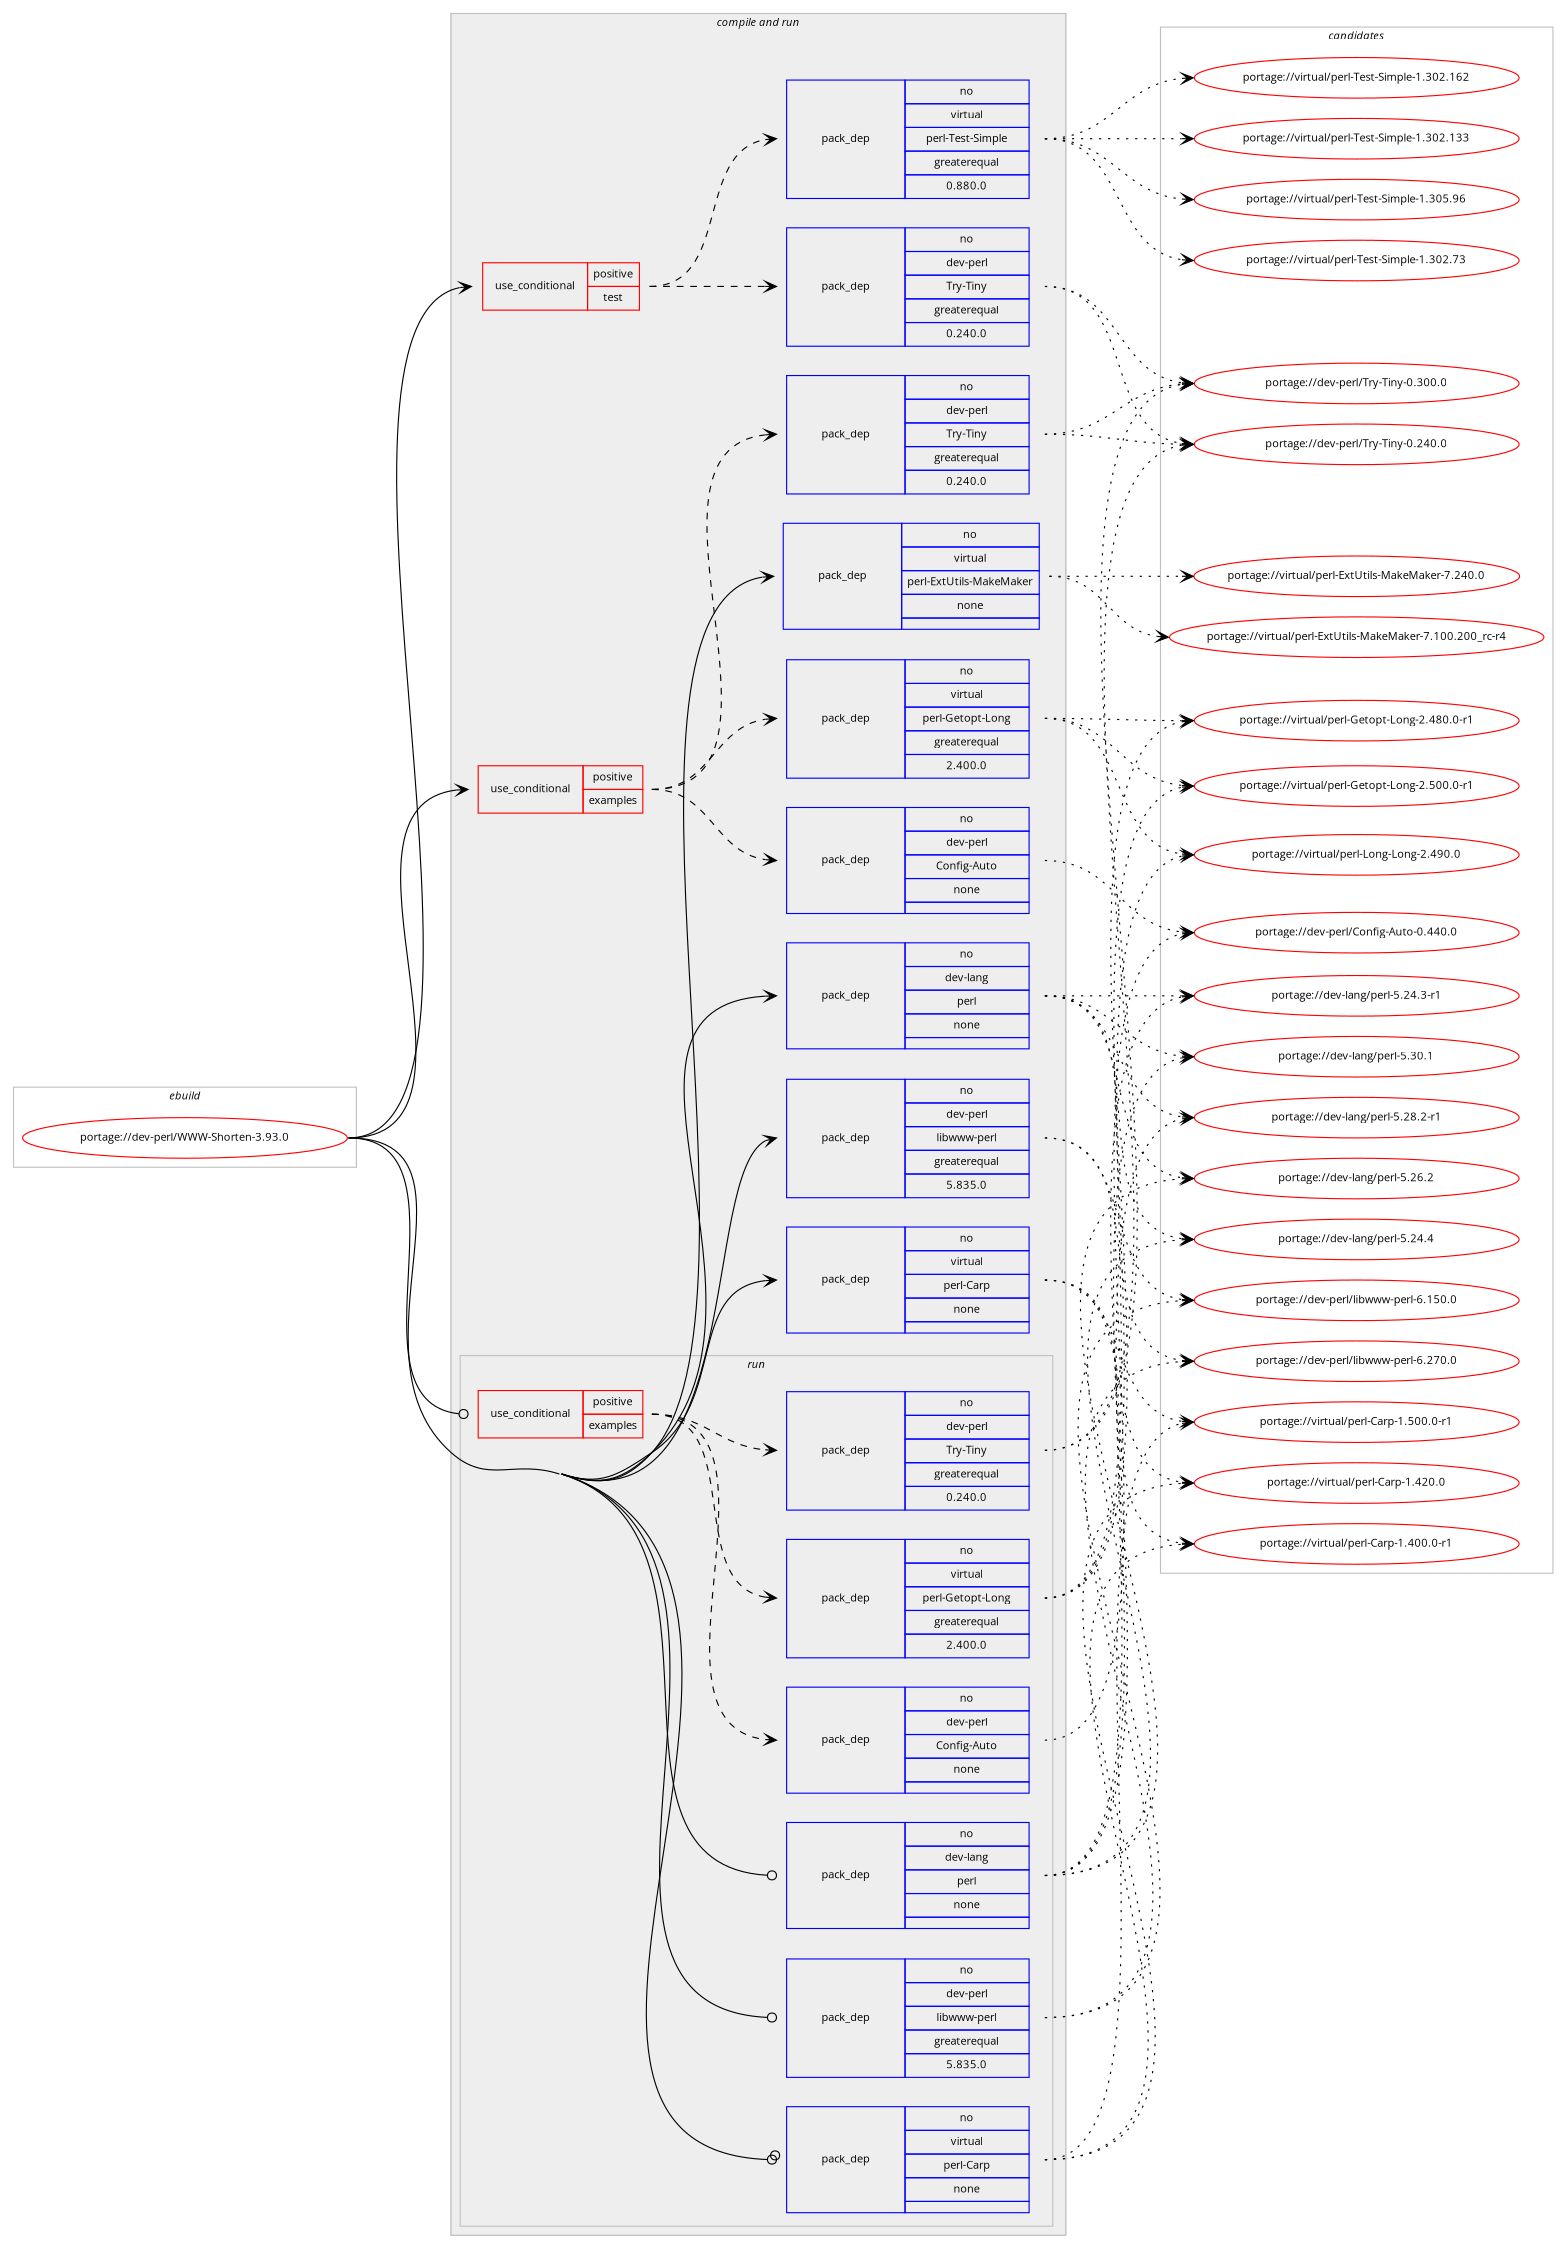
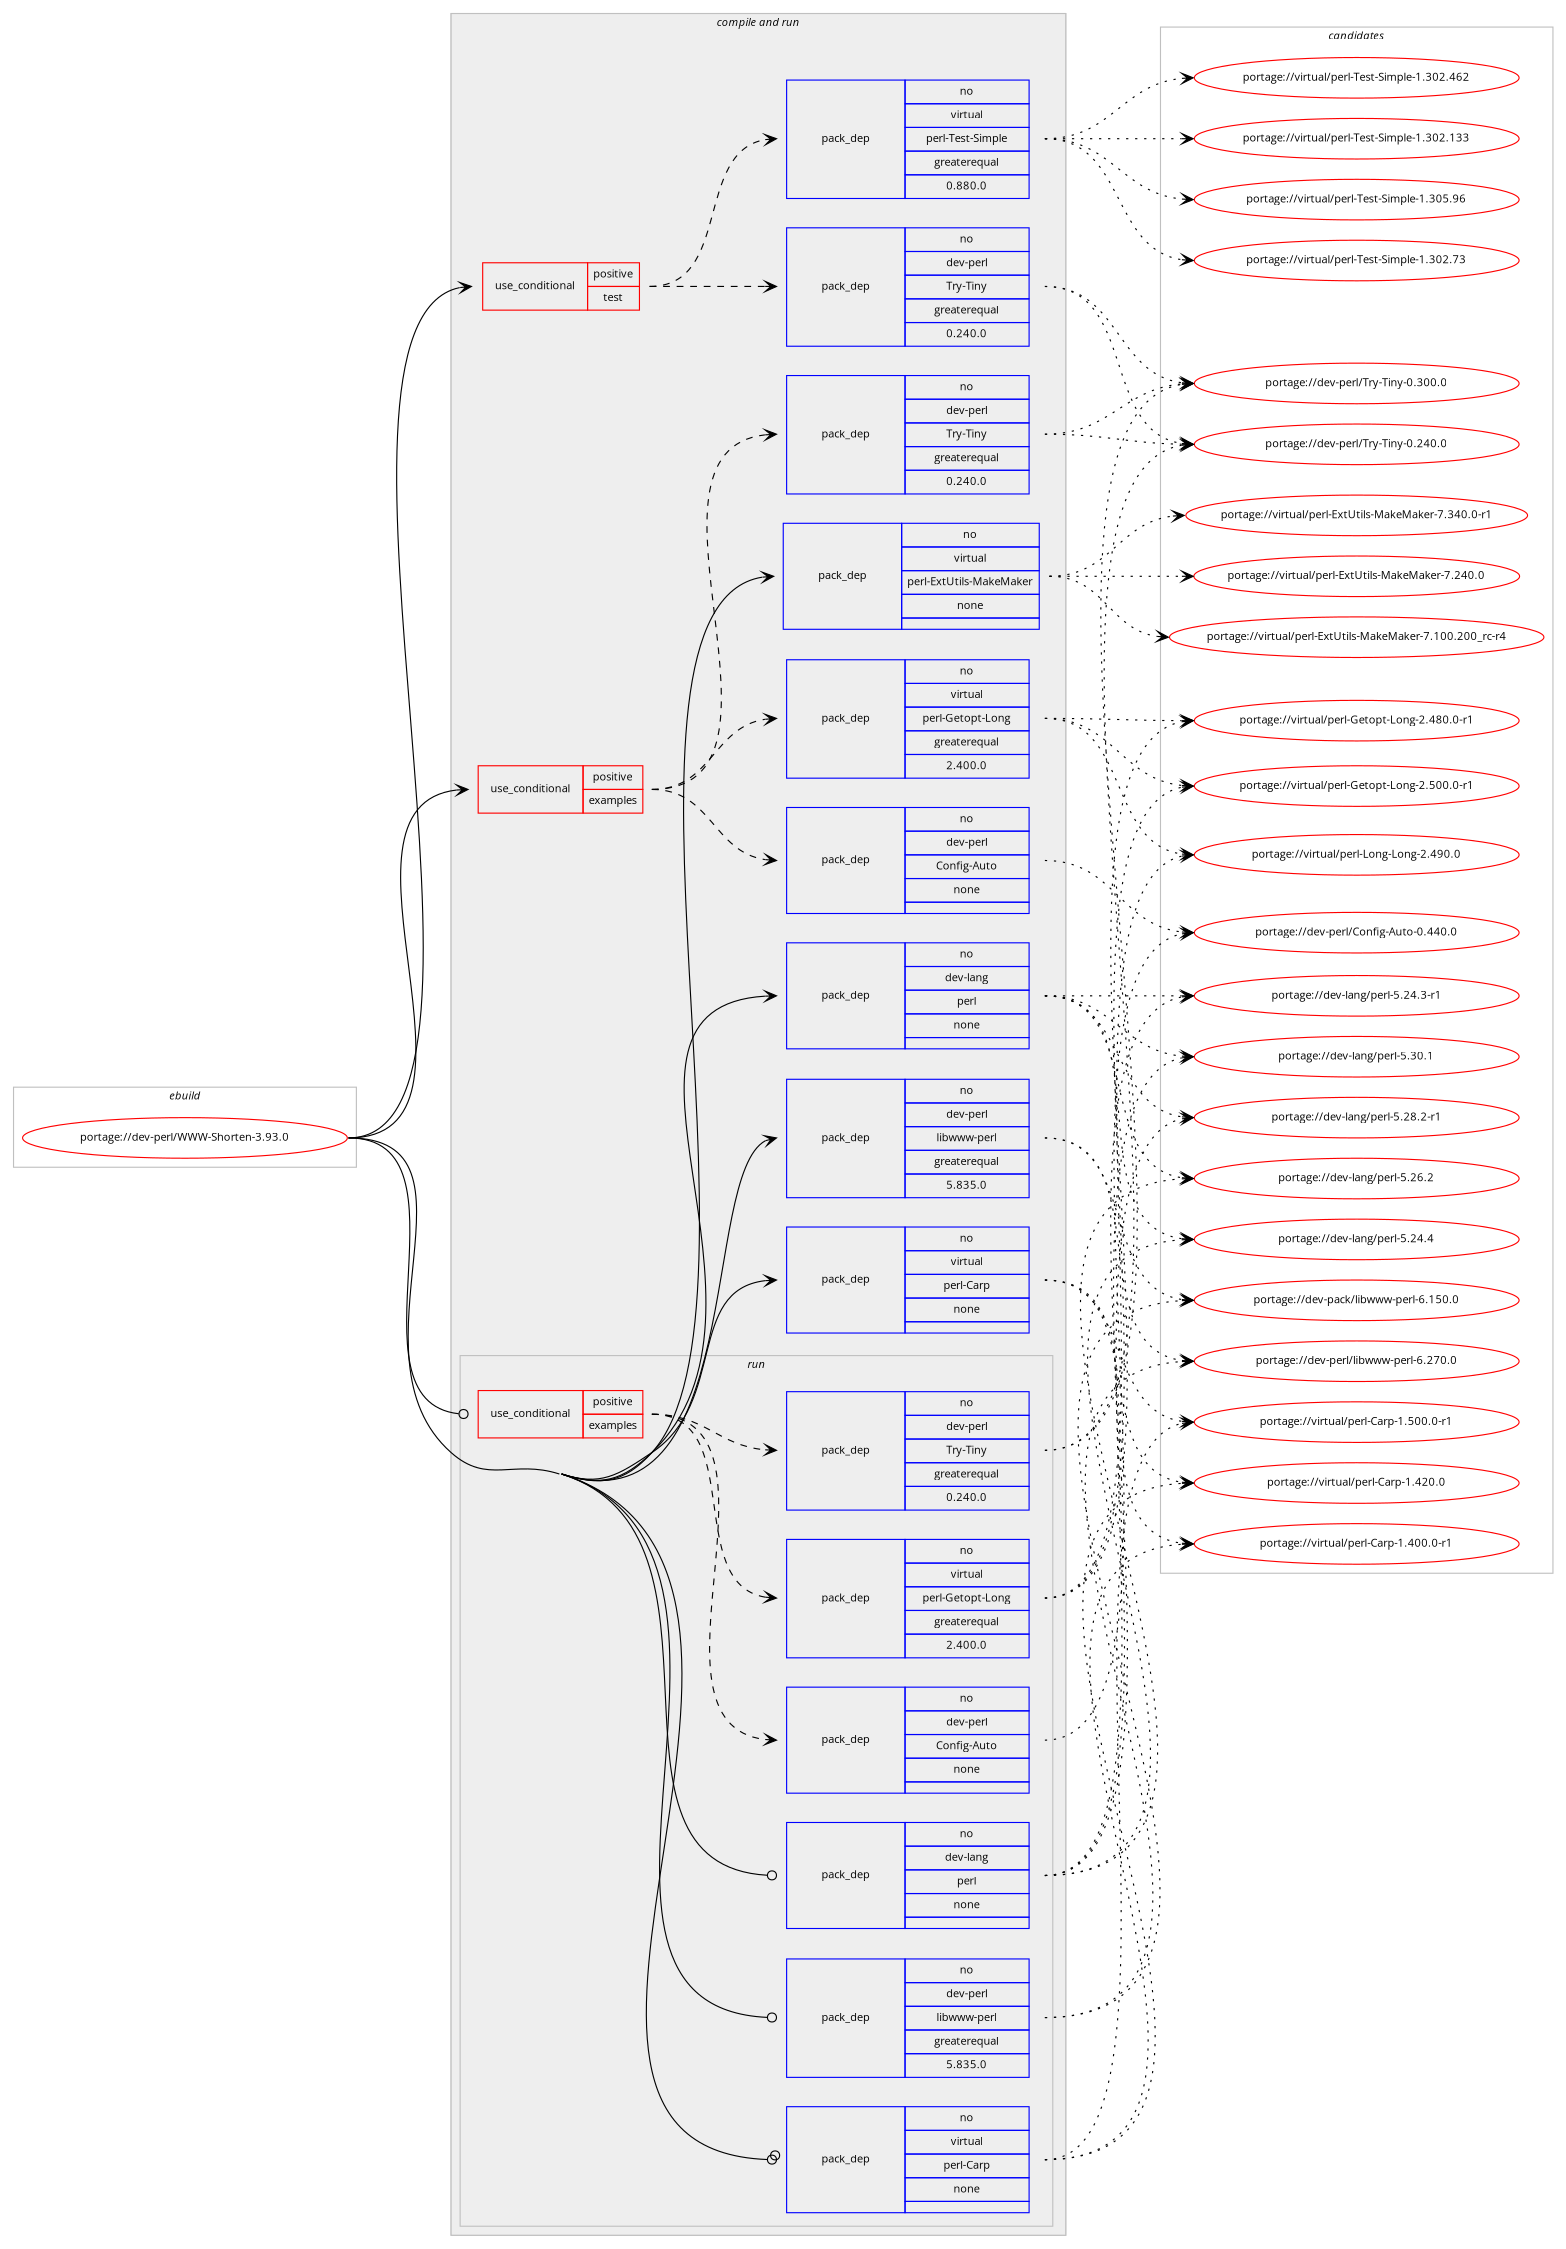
node "portage://virtual/perl-Test-Simple-1.302.162": label "portage://virtual/perl-Test-Simple-1.302.162" -> "portage://virtual/perl-Test-Simple-1.302.462"
node "portage://virtual/perl-ExtUtils-MakeMaker-7.340.0-r1": added
node "portage://dev-perl/libwww-perl-6.150.0": label "portage://dev-perl/libwww-perl-6.150.0" -> "portage://dev-pack/libwww-perl-6.150.0"
